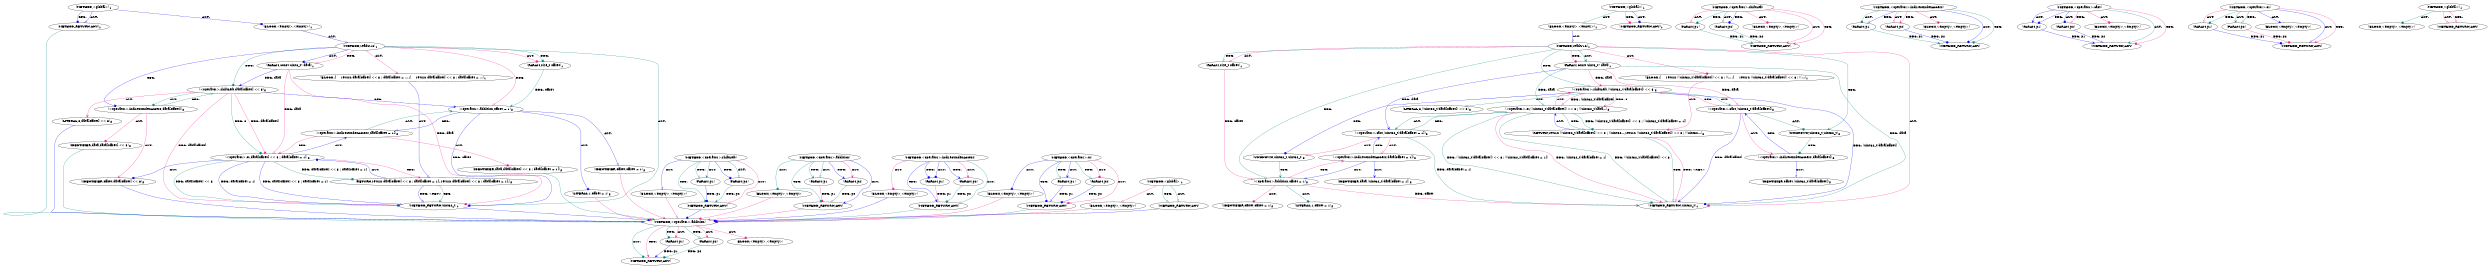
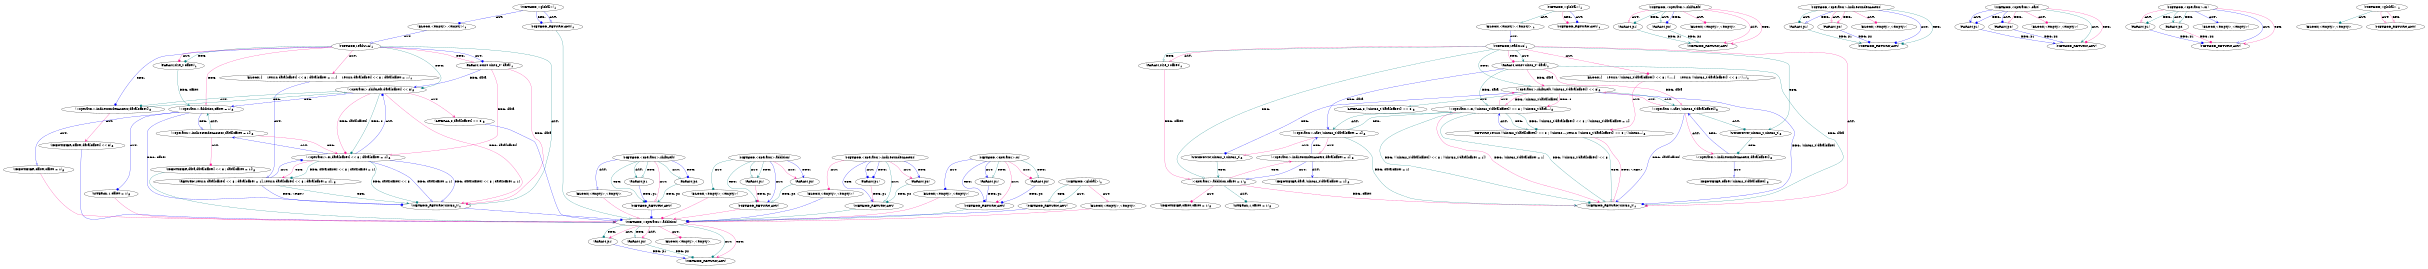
edge "(<operator>.cast,(uint32_t)data[offset])" -> "(<operator>.shiftLeft,((uint32_t)data[offset]) << 8)": label "CFG: " -> "AST: "
node "(IDENTIFIER,data,data[offset] << 8)": removed
edge "(<operator>.or,data[offset] << 8 | data[offset + 1])" -> "(IDENTIFIER,offset,data[offset] << 8)": now "(<operator>.or,data[offset] << 8 | data[offset + 1])" -> "(<operator>.shiftLeft,data[offset] << 8)"
